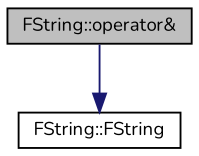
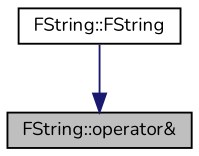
edge "FString::operator&" -> "FString::FString": reversed
